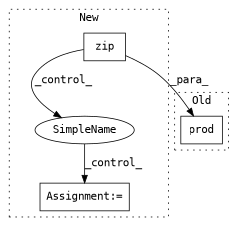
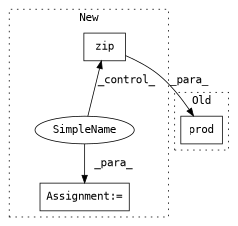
edge "zip" -> "SimpleName": reversed
edge "SimpleName" -> "Assignment:=": label "_control_" -> "_para_"
